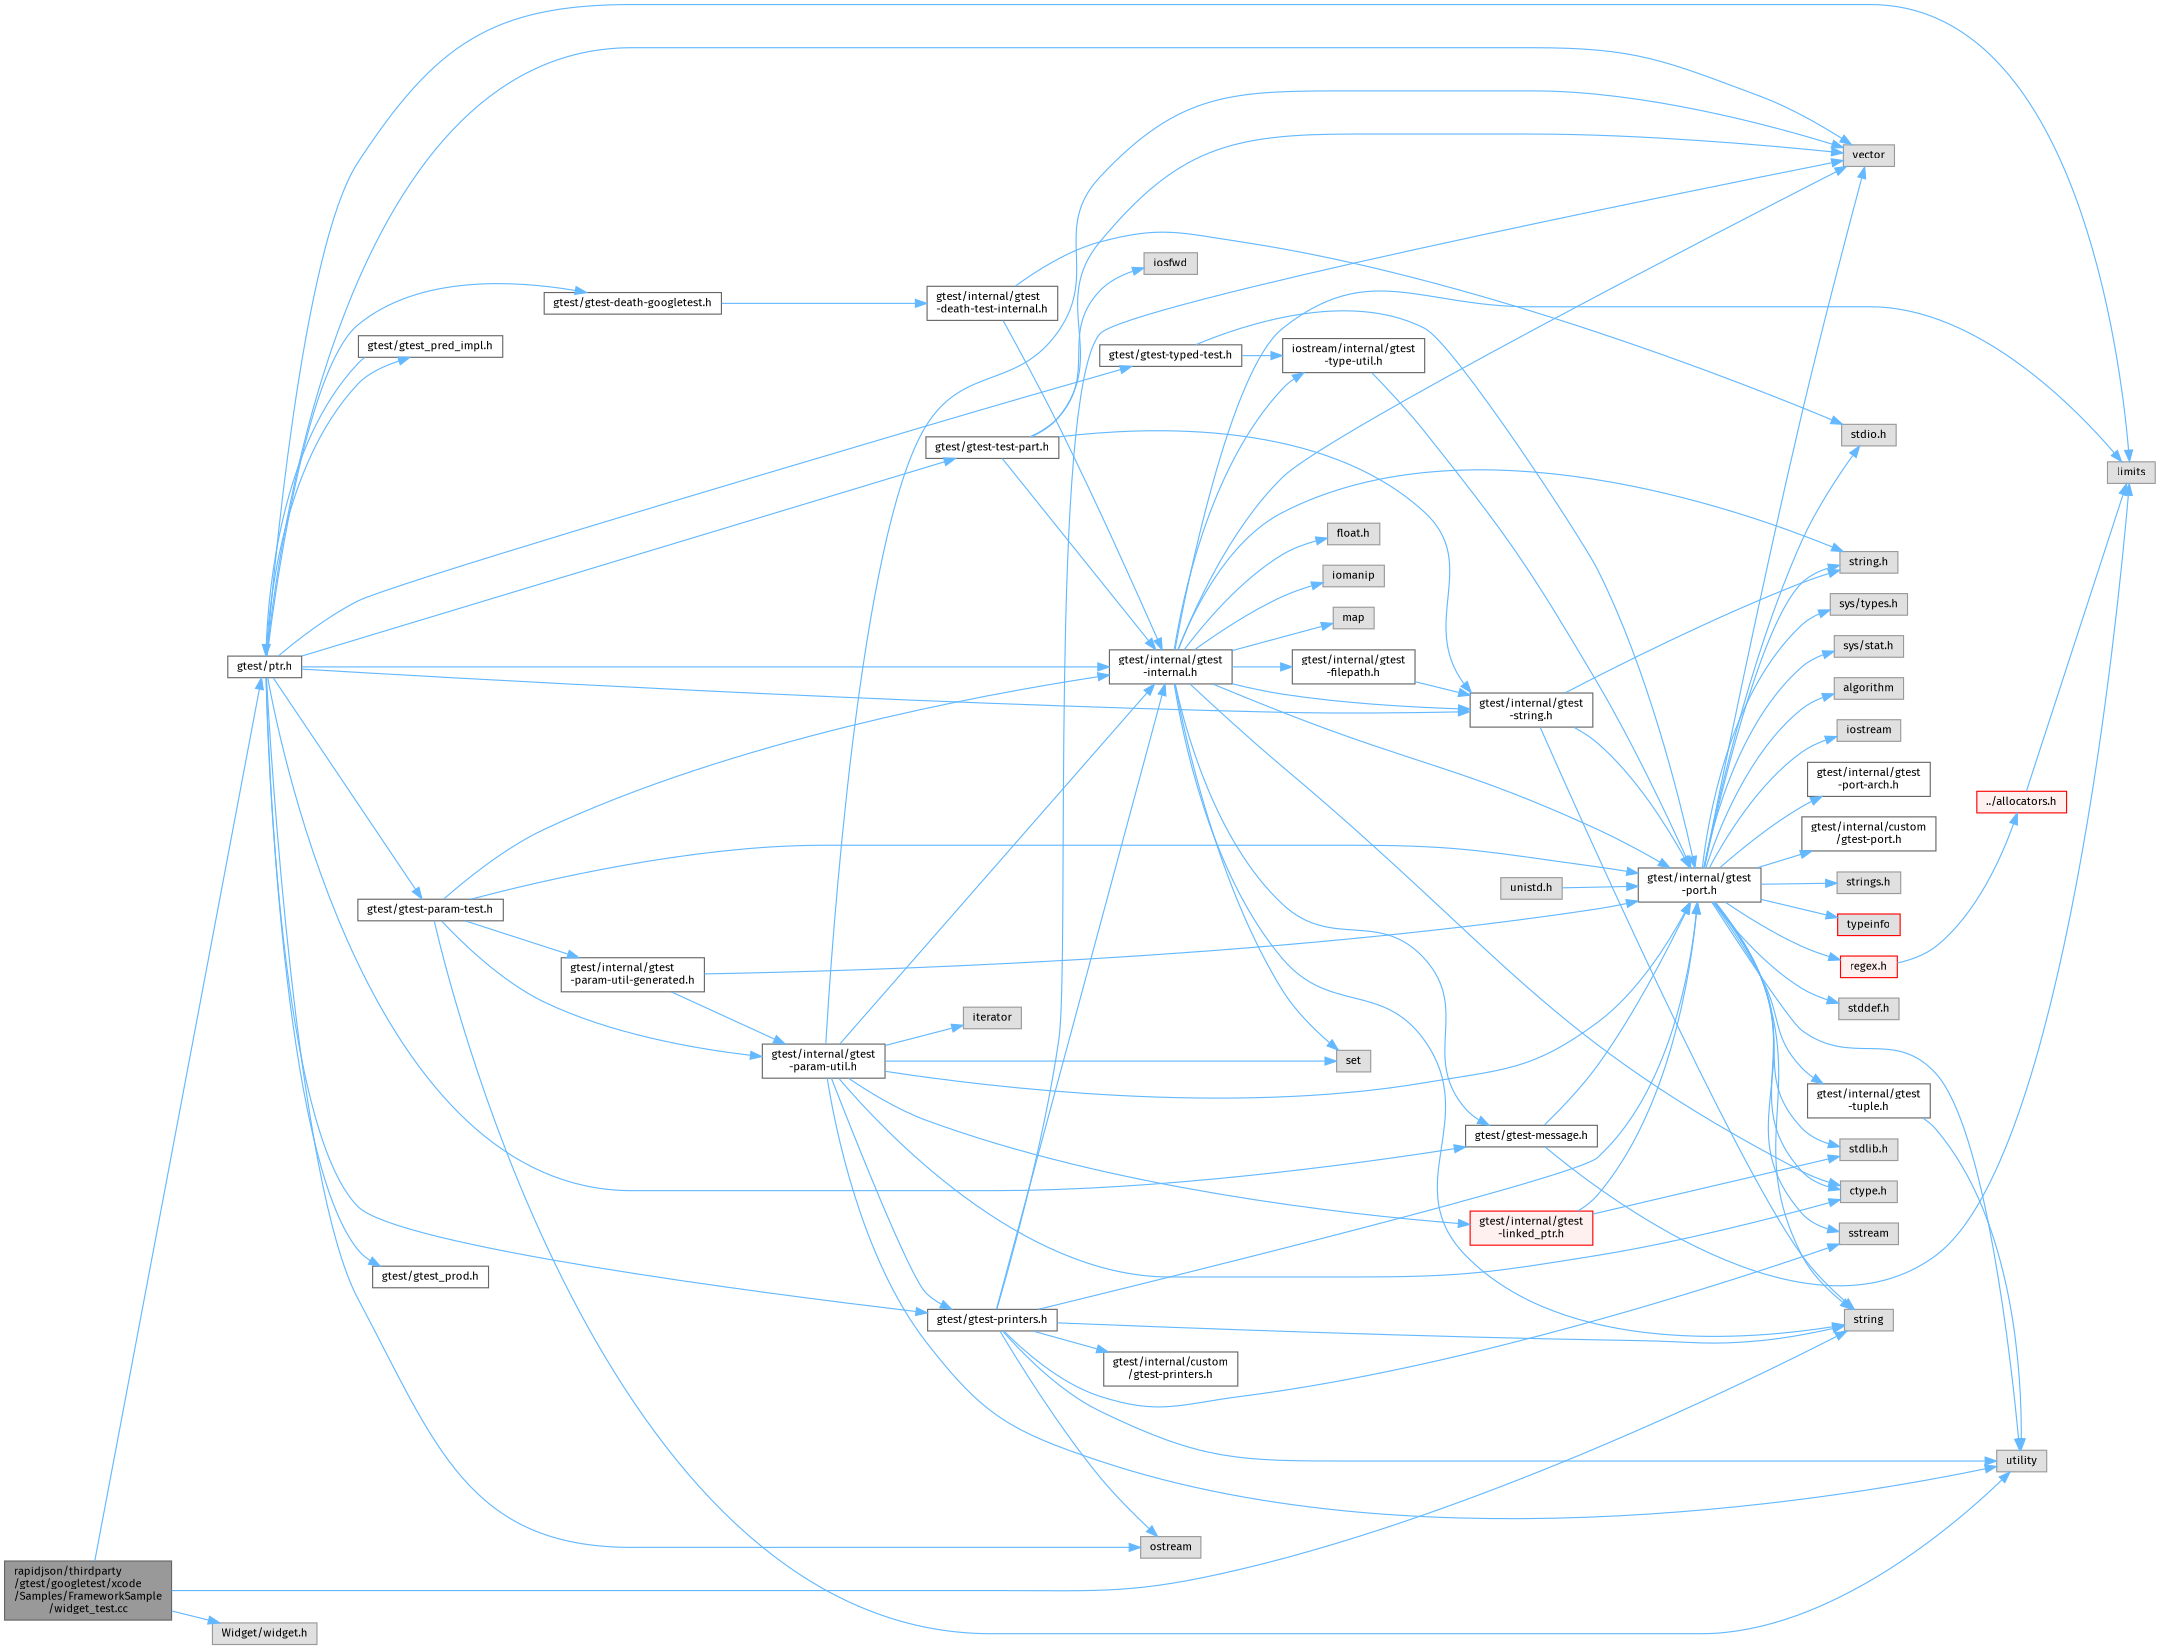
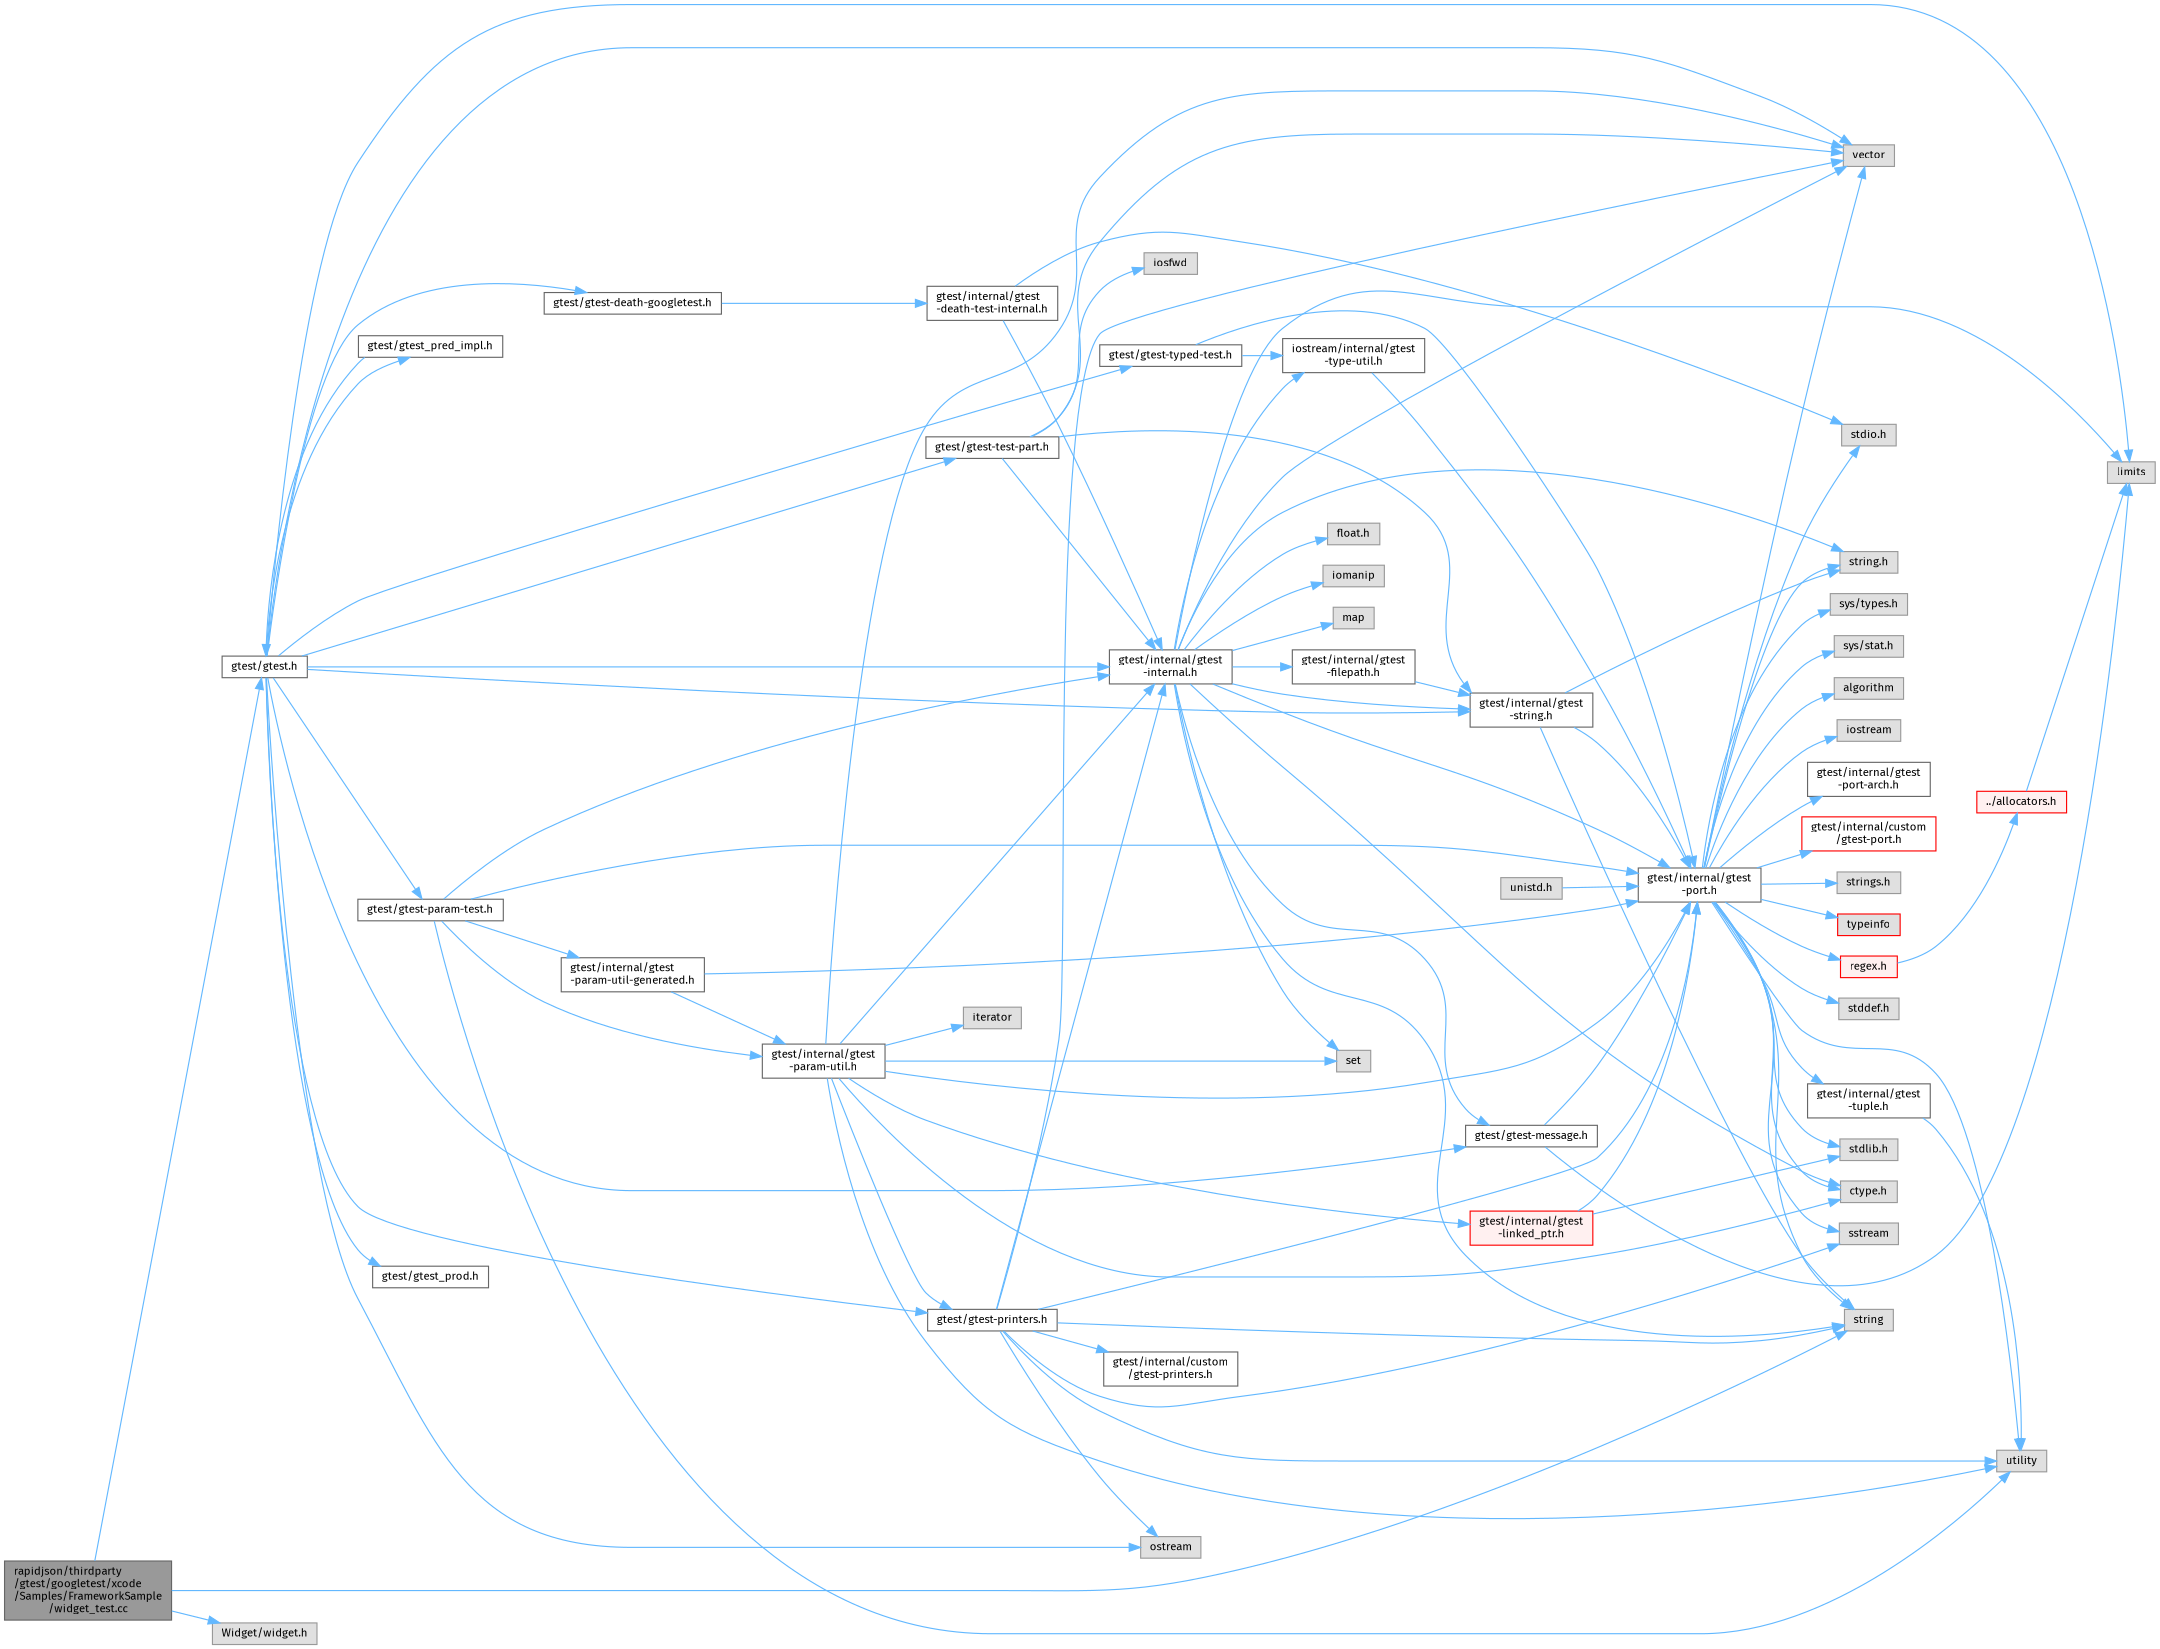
node "gtest/ptr.h": label "gtest/ptr.h" -> "gtest/gtest.h"
node "gtest/internal/custom /gtest-port.h": color grey40 -> red
